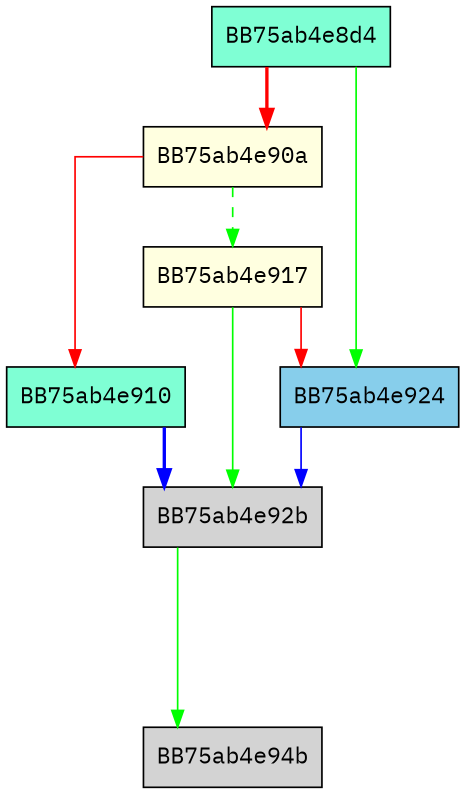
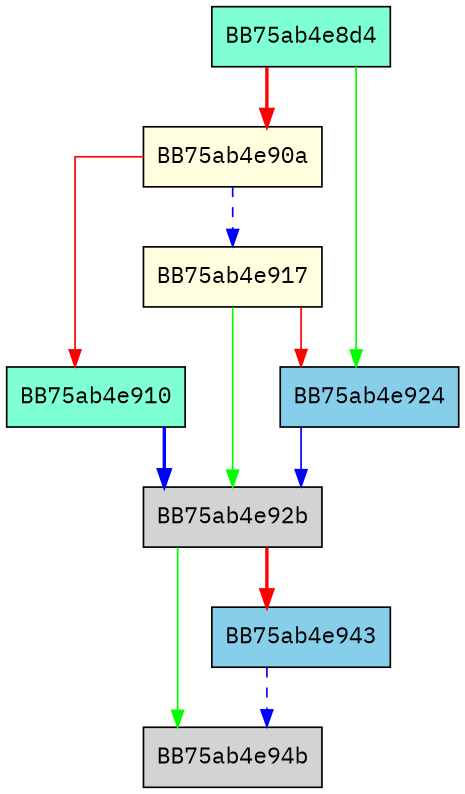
edge "BB75ab4e90a" -> "BB75ab4e917": color green -> blue
node "BB75ab4e943": added
